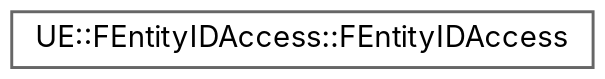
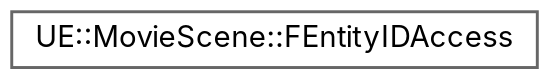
node "UE::FEntityIDAccess::FEntityIDAccess": label "UE::FEntityIDAccess::FEntityIDAccess" -> "UE::MovieScene::FEntityIDAccess"
